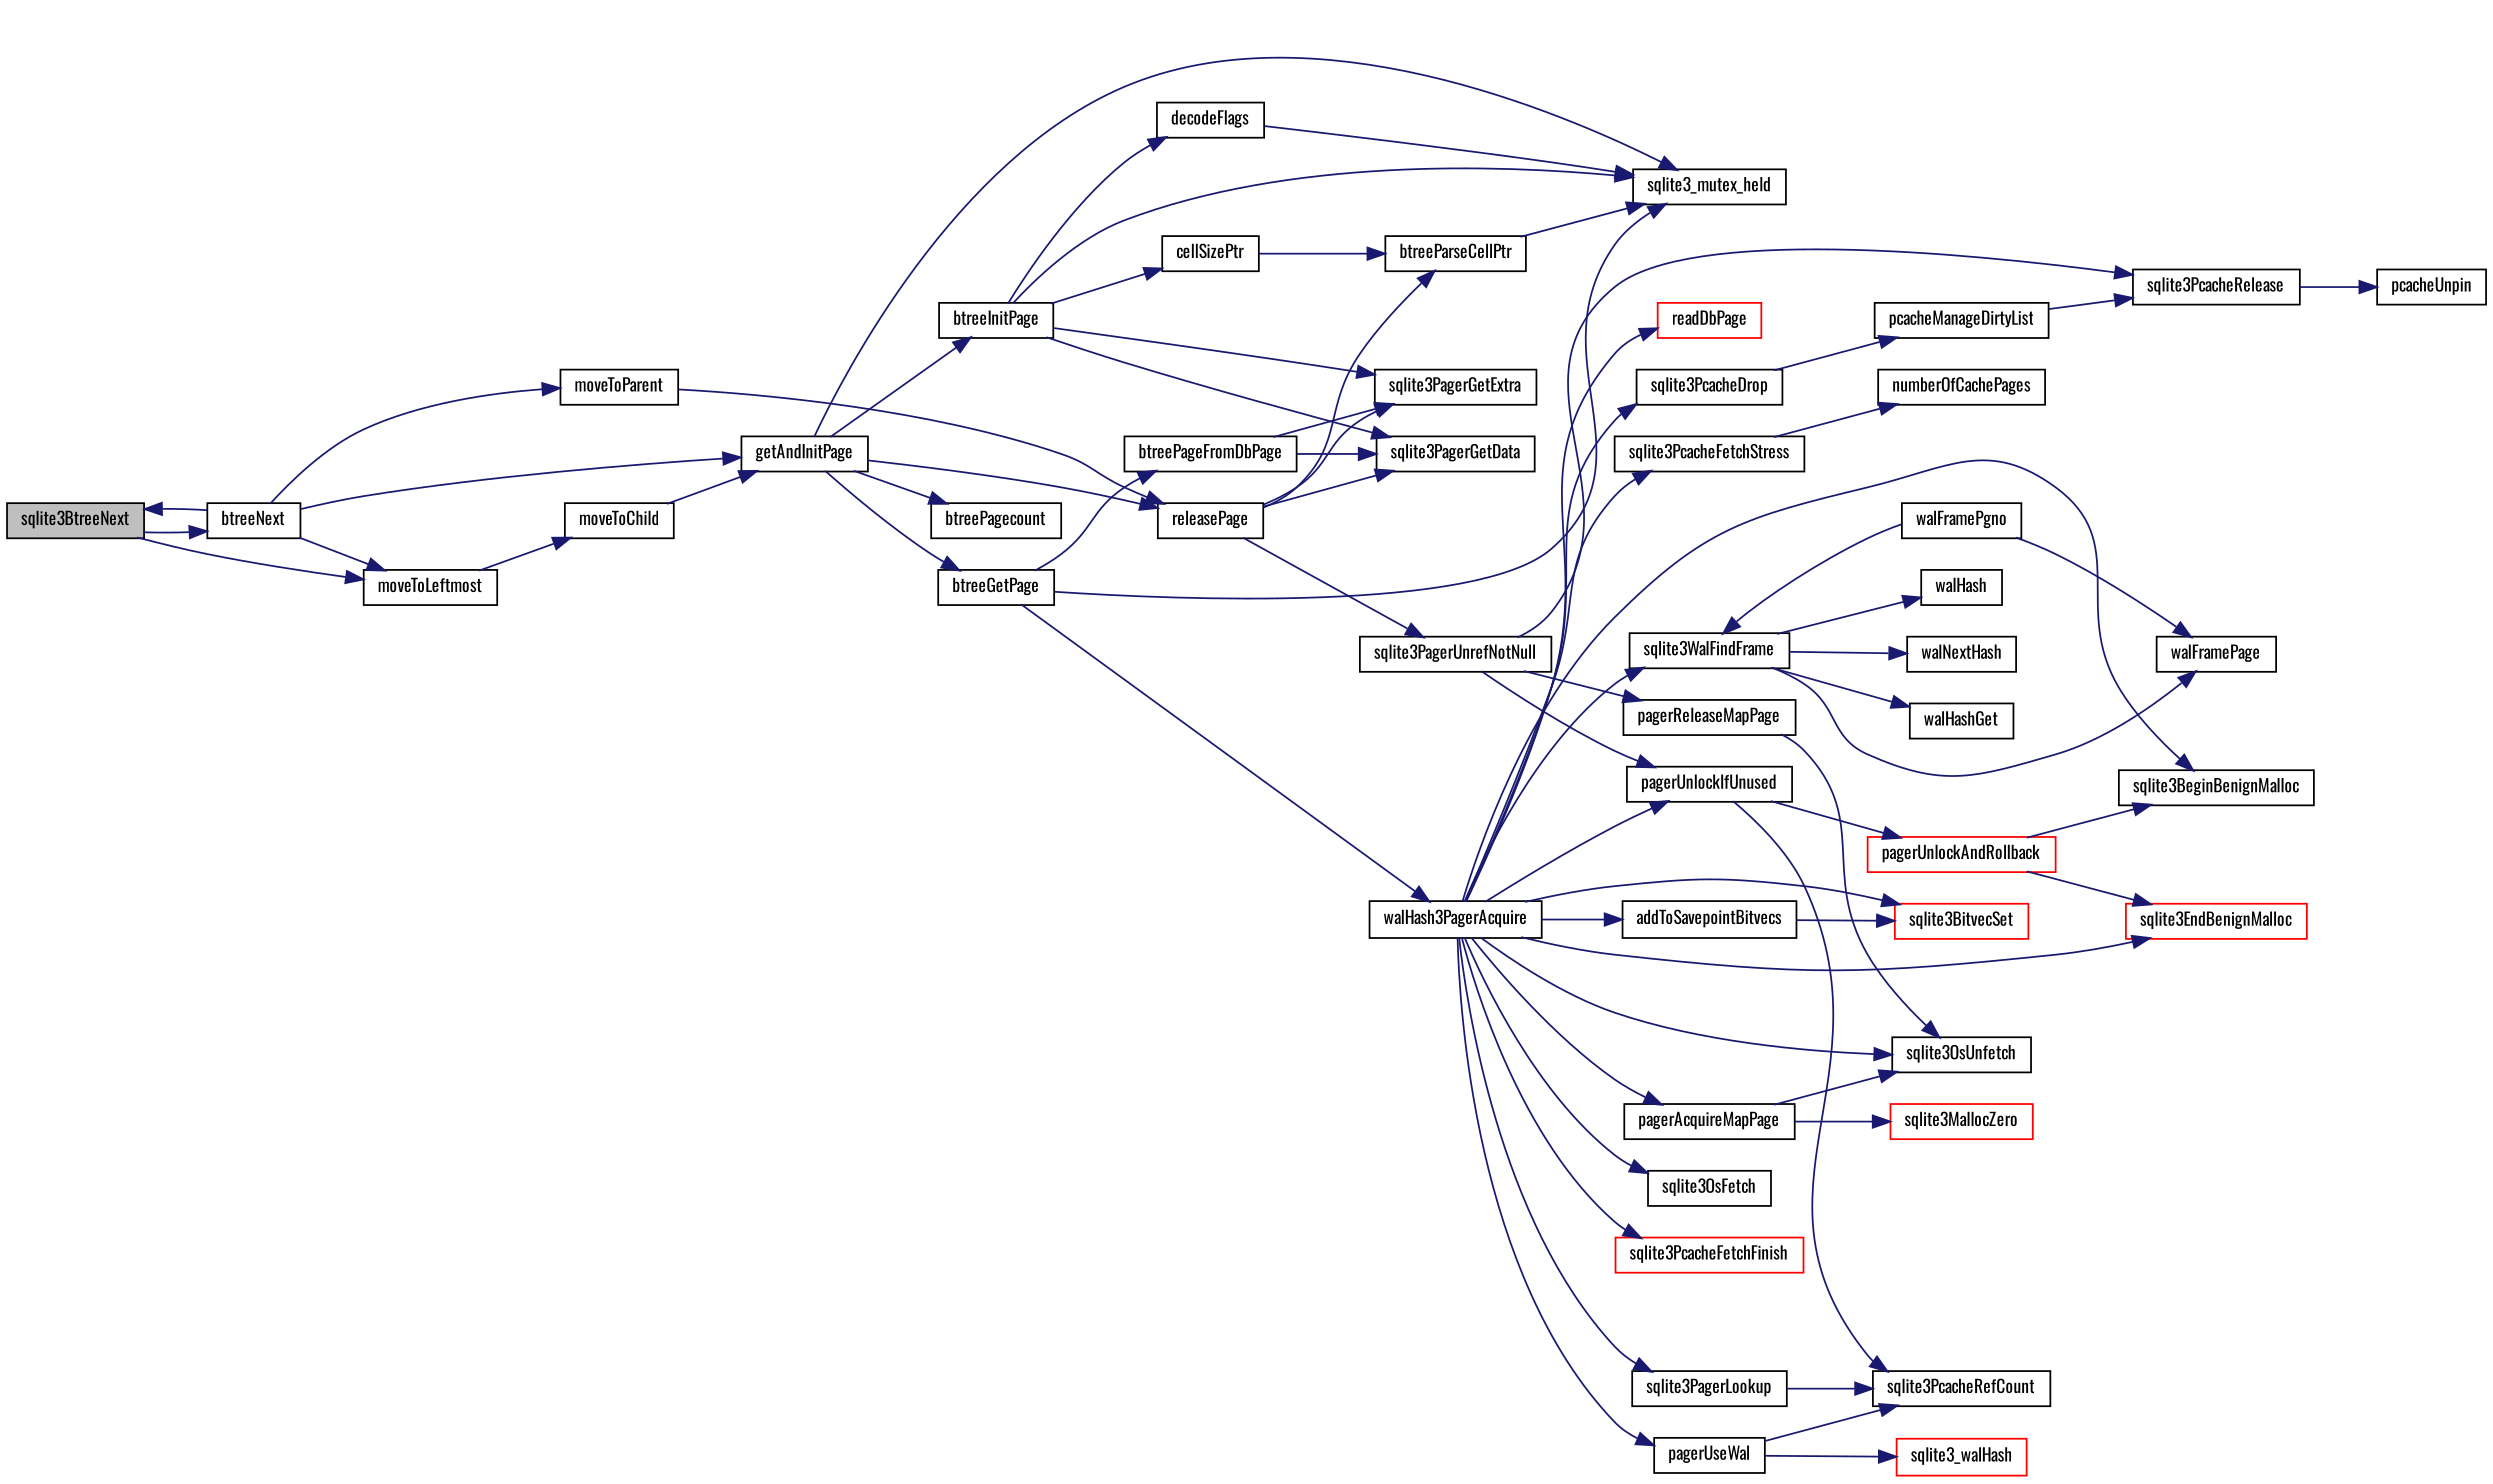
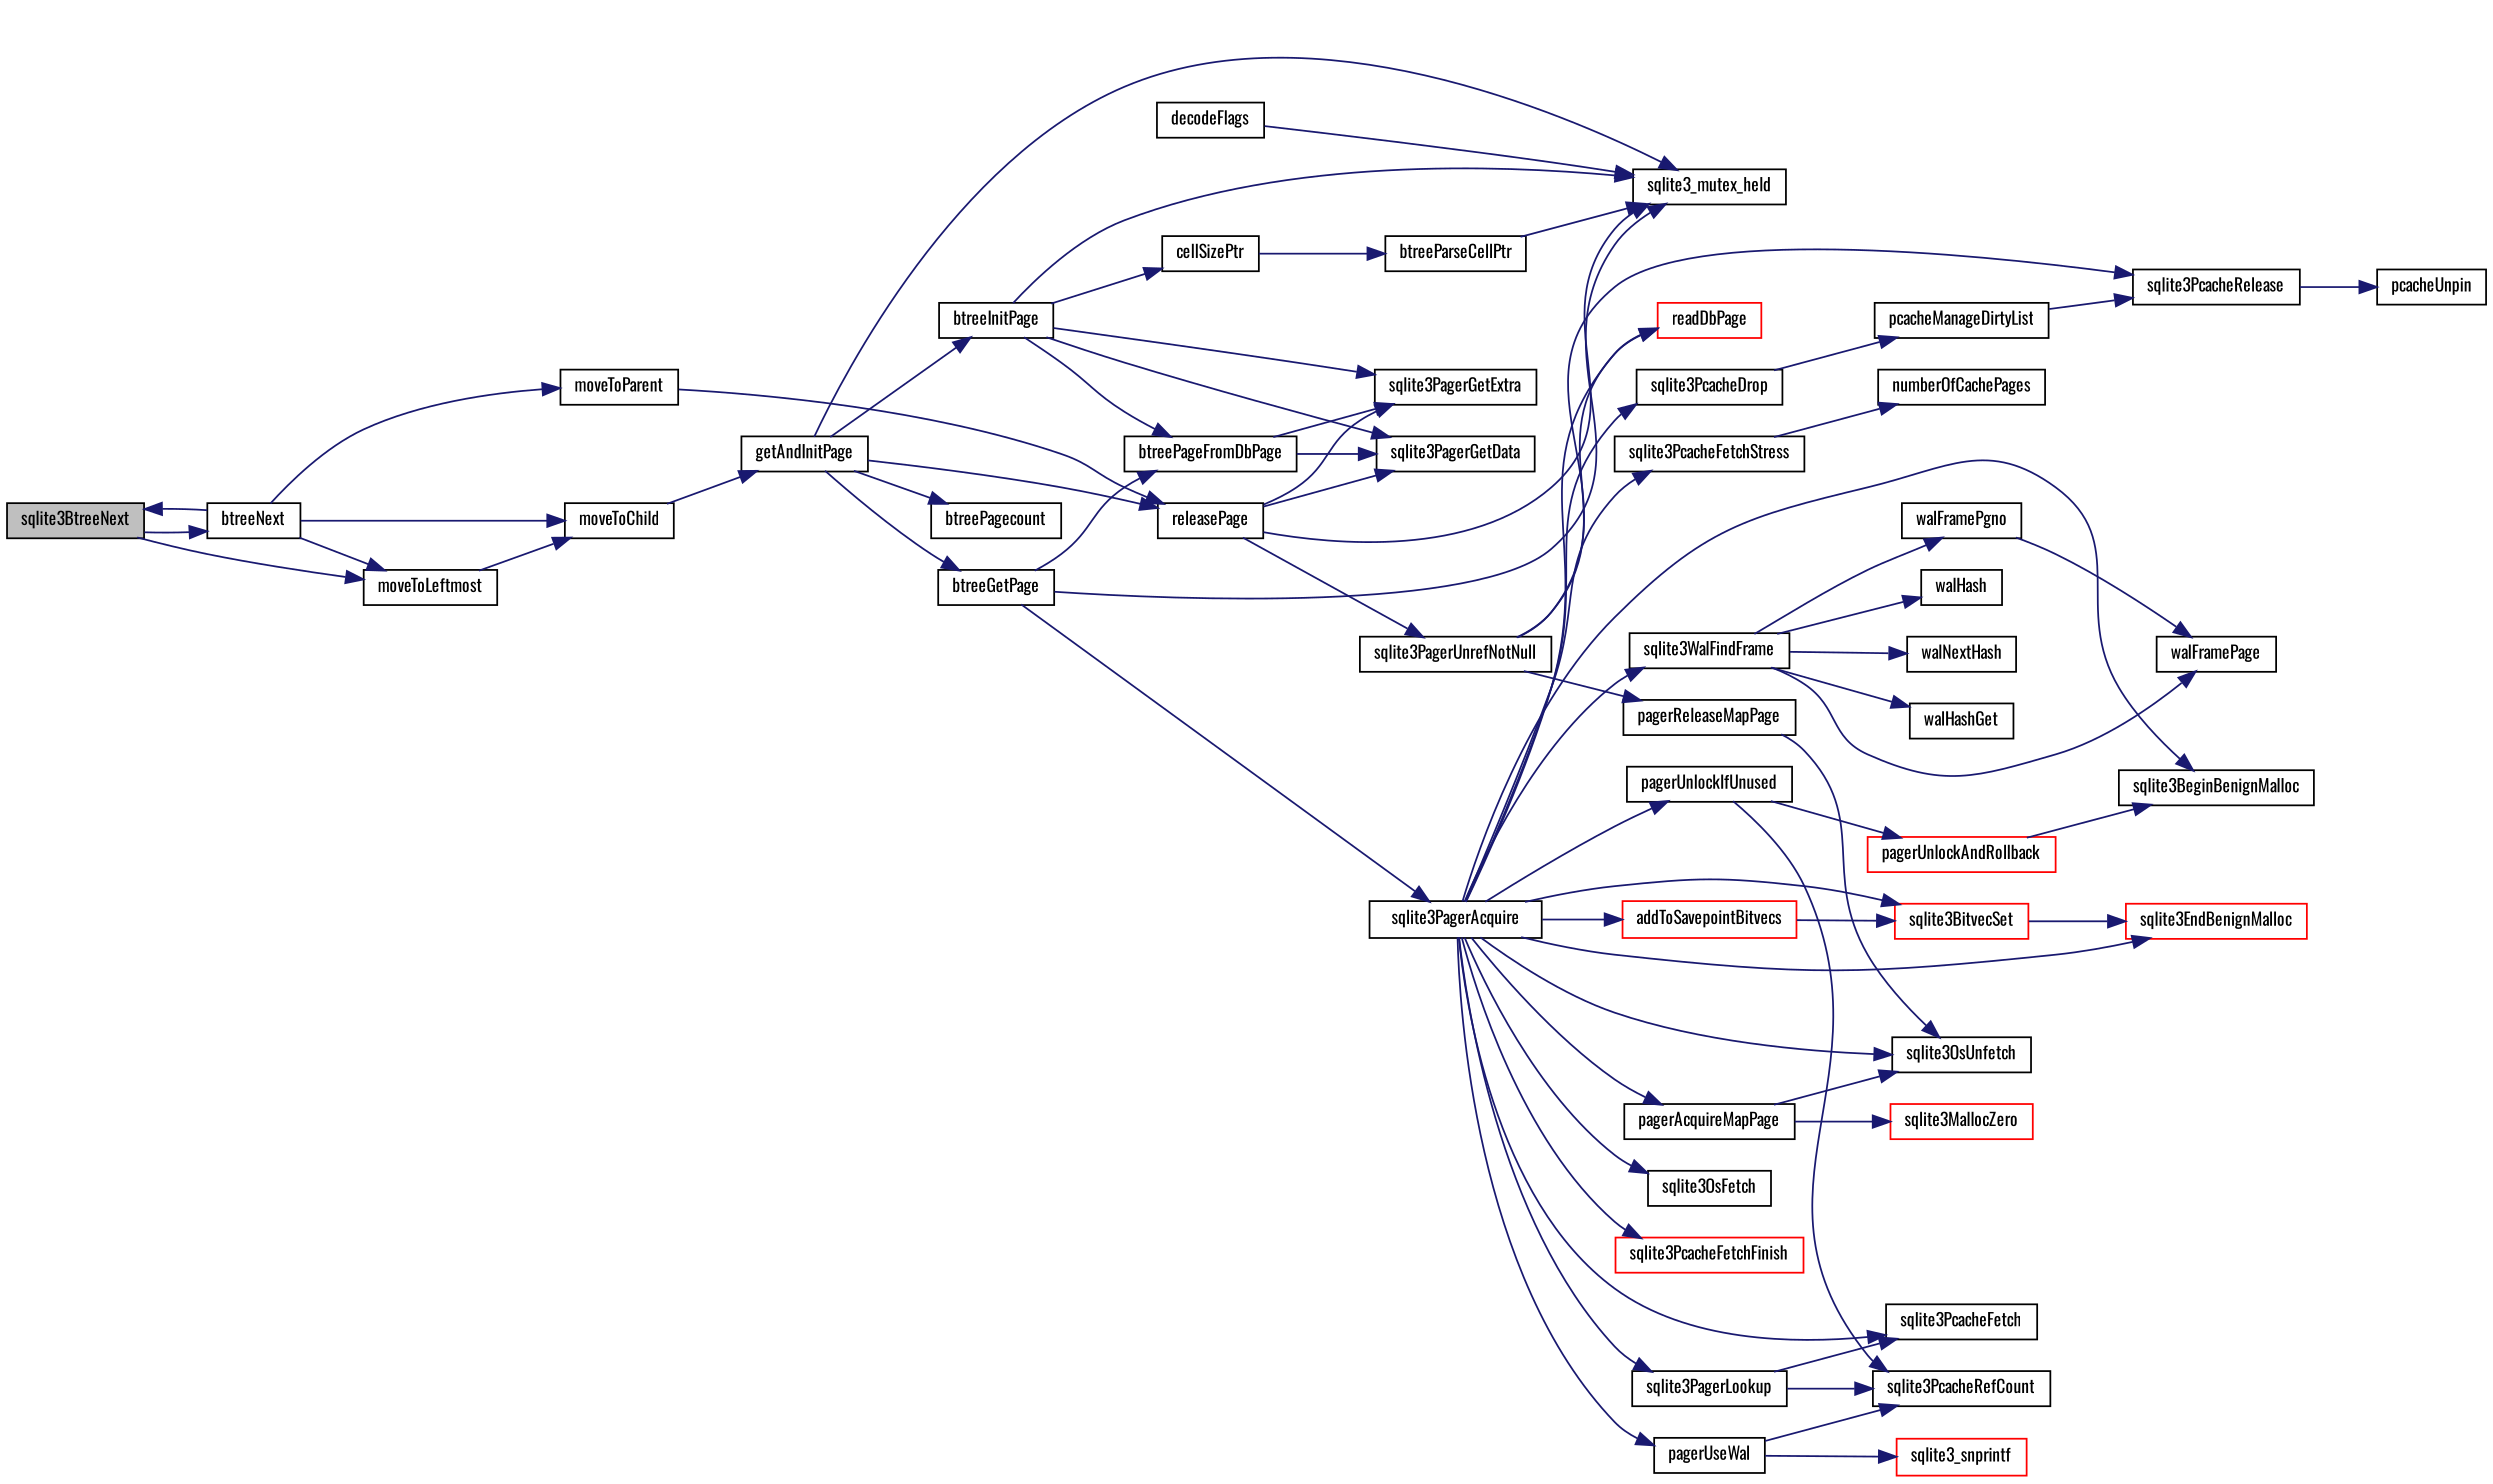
edge "btreeInitPage" -> "decodeFlags": now "btreeInitPage" -> "btreePageFromDbPage"
edge "releasePage" -> "btreeParseCellPtr": now "releasePage" -> "sqlite3_mutex_held"
edge "btreeNext" -> "getAndInitPage": now "btreeNext" -> "moveToChild"
edge "walFramePgno" -> "sqlite3WalFindFrame": reversed
edge "sqlite3PagerUnrefNotNull" -> "pagerUnlockIfUnused": now "sqlite3PagerUnrefNotNull" -> "readDbPage"
edge "pagerUnlockAndRollback" -> "sqlite3EndBenignMalloc": now "sqlite3BitvecSet" -> "sqlite3EndBenignMalloc"
node "walHash3PagerAcquire": label "walHash3PagerAcquire" -> "sqlite3PagerAcquire"
node "addToSavepointBitvecs": color black -> red
node "sqlite3PcacheFetch": added
node "sqlite3_walHash": label "sqlite3_walHash" -> "sqlite3_snprintf"
